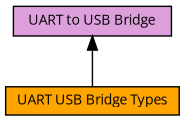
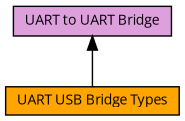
node "UART to USB Bridge": label "UART to USB Bridge" -> "UART to UART Bridge"
